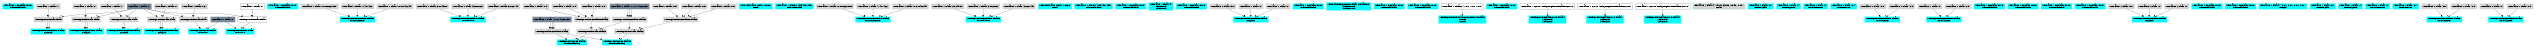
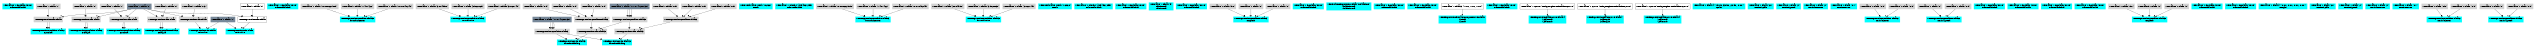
node "VFXValue`1 Float4 ((19.03, 33.90, 22.90, 0.00)) _Color": fillcolor lightgray -> cyan
